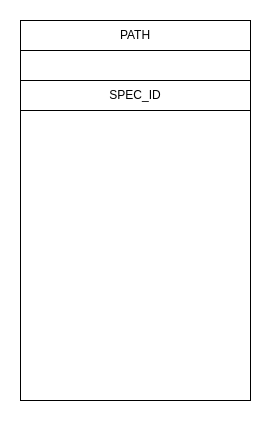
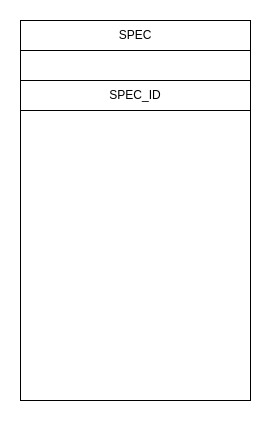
node "PATH": label "PATH" -> "SPEC"
